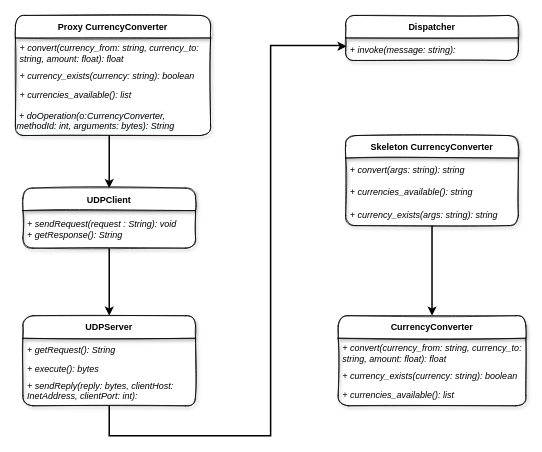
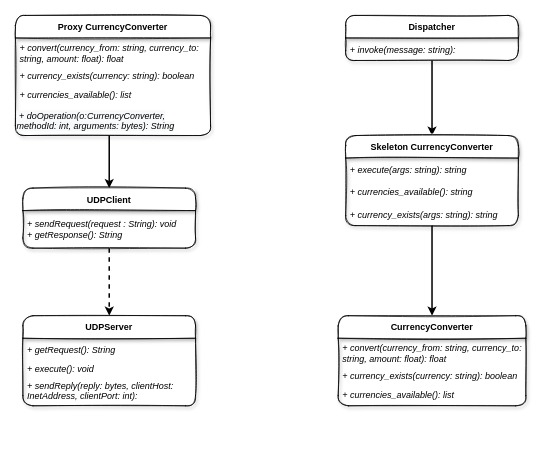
edge "Dispatcher" -> "Skeleton CurrencyConverter": added
node "+ convert(args: string): string": label "+ convert(args: string): string" -> "+ execute(args: string): string"
edge "UDPClient" -> "UDPServer": style solid -> dashed
edge "UDPServer" -> "+ invoke(message: string):": removed
node "+ execute(): bytes": label "+ execute(): bytes" -> "+ execute(): void"
